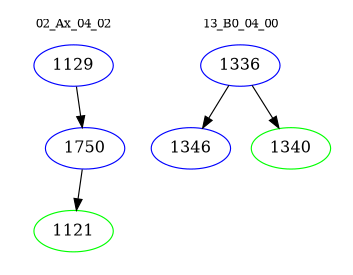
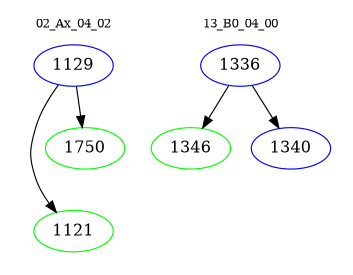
node "1750": color blue -> green
node "1346": color blue -> green
node "1340": color green -> blue
edge "1750" -> "1121": now "1129" -> "1121"
